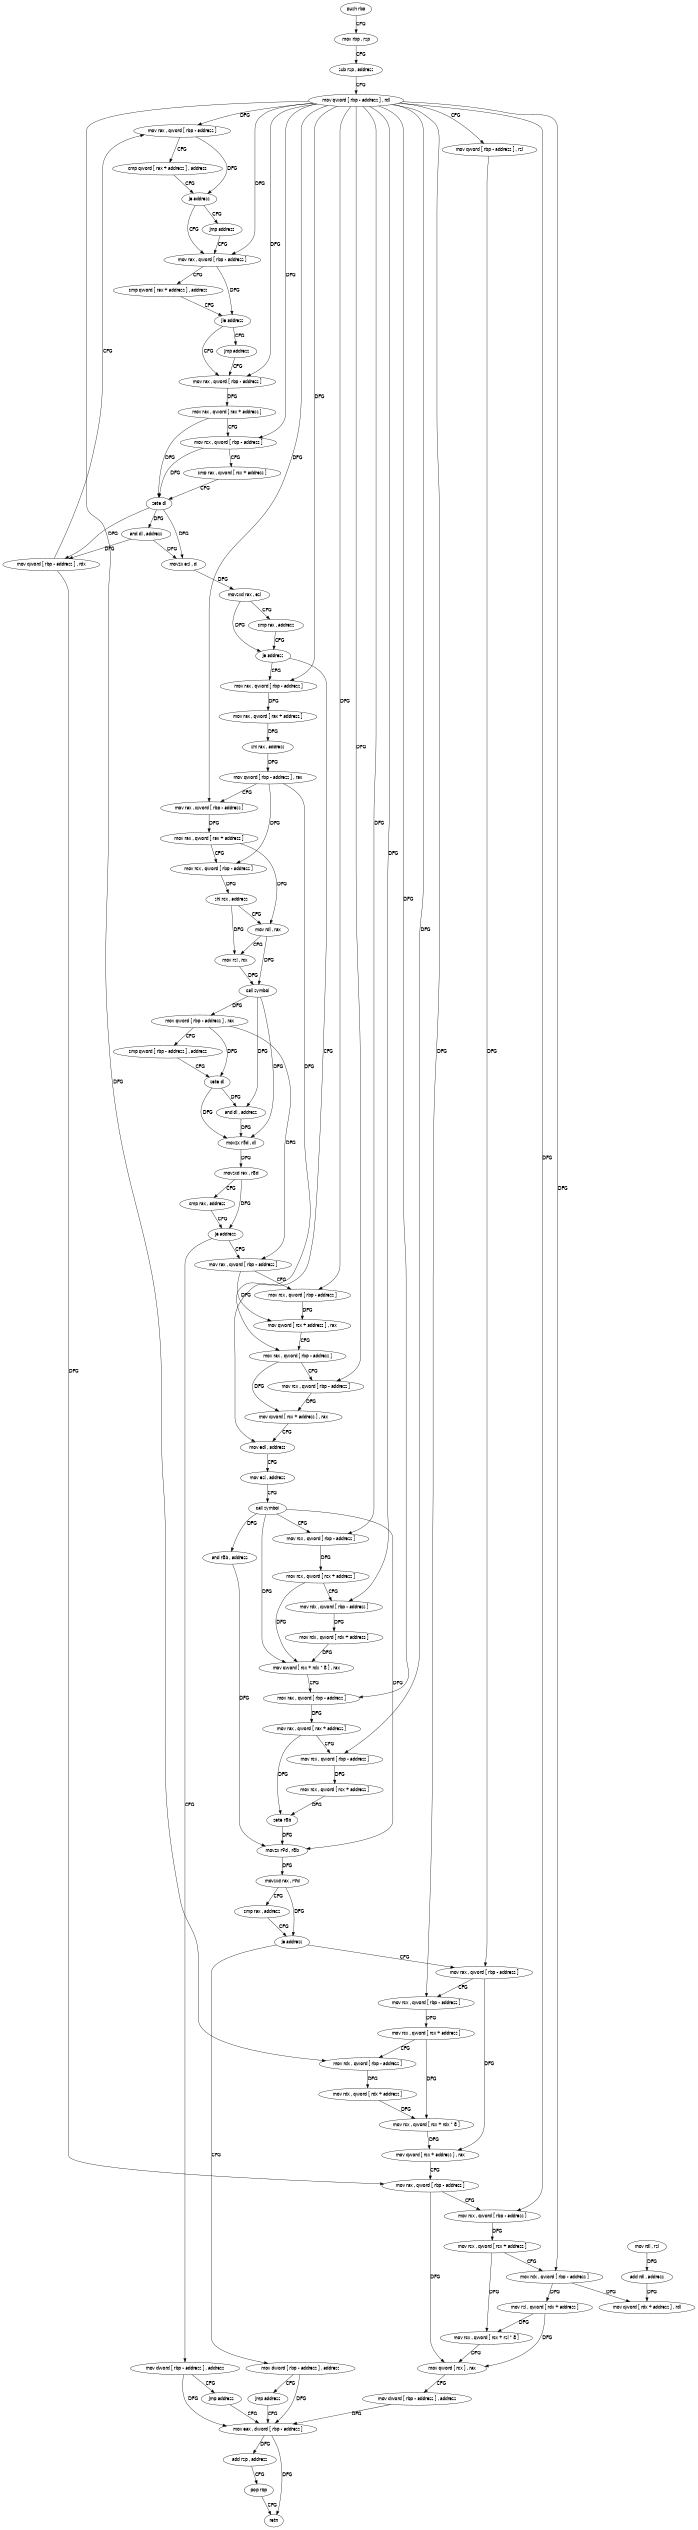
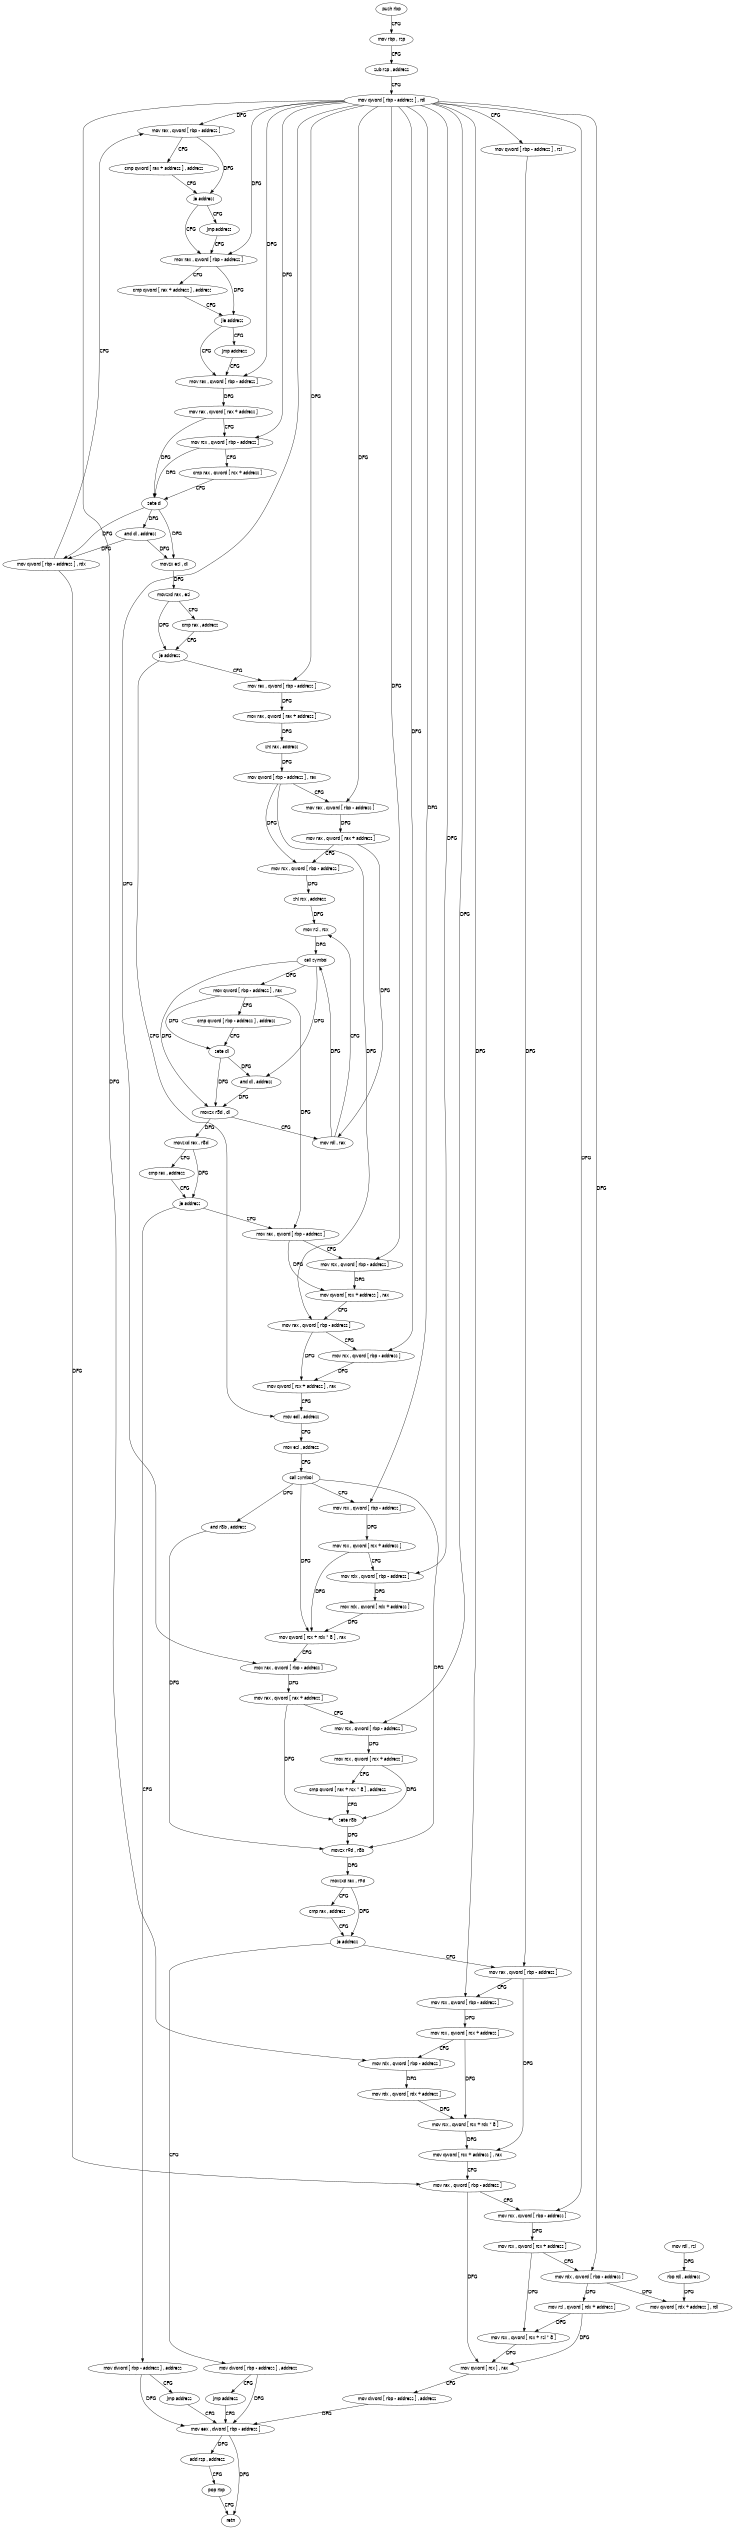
edge "shl rcx , address" -> "mov rdi , rax": now "movzx r5d , dl" -> "mov rdi , rax"
node "cmp qword [ rax + rcx * 8 ] , address": added
node "add rdi , address": label "add rdi , address" -> "rbp rdi , address"
